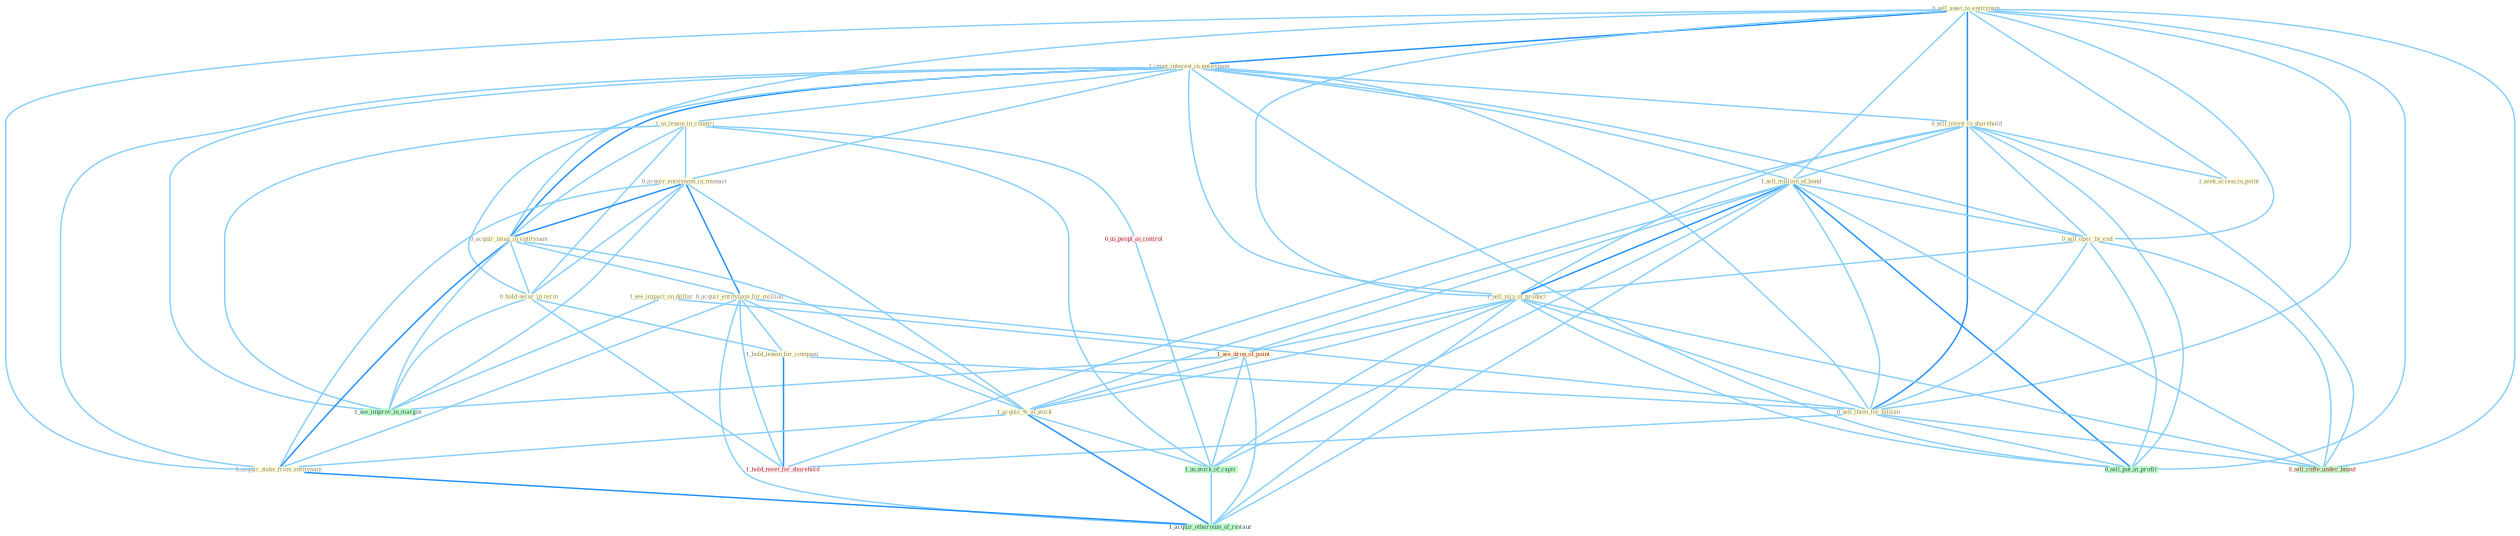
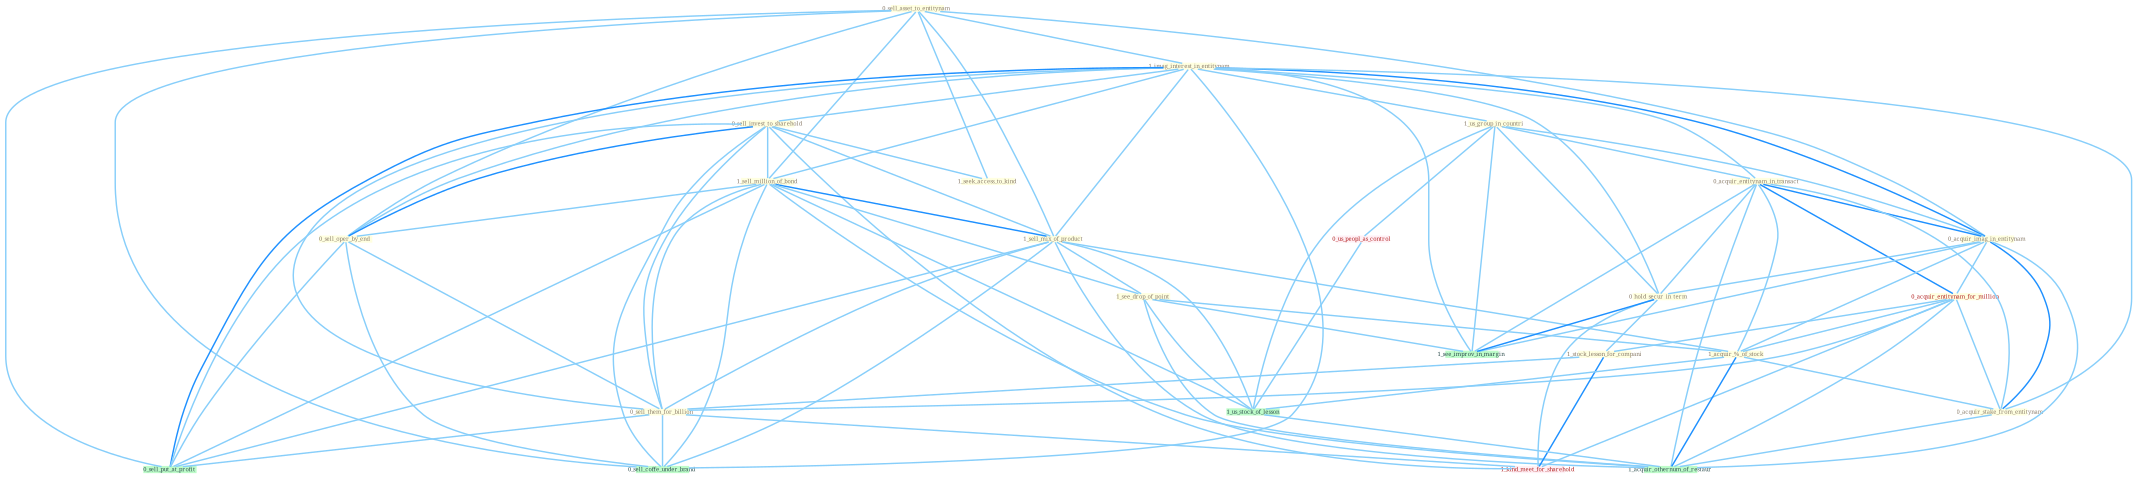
edge "0_sell_asset_to_entitynam" -- "0_acquir_stake_from_entitynam": removed
edge "0_sell_asset_to_entitynam" -- "1_imag_interest_in_entitynam": color #1e90ff -> #87cefa
edge "0_sell_asset_to_entitynam" -- "0_sell_invest_to_sharehold": removed
node "1_us_lesson_in_countri": label "1_us_lesson_in_countri" -> "1_us_group_in_countri"
edge "0_sell_invest_to_sharehold" -- "0_sell_oper_by_end": color #87cefa -> #1e90ff
node "1_seek_access_to_point": label "1_seek_access_to_point" -> "1_seek_access_to_kind"
edge "0_sell_asset_to_entitynam" -- "0_sell_them_for_billion": removed
edge "0_sell_oper_by_end" -- "1_sell_mix_of_product": removed
edge "0_sell_invest_to_sharehold" -- "0_sell_them_for_billion": color #1e90ff -> #87cefa
node "1_see_impact_on_dollar": removed
node "0_acquir_entitynam_for_million": fontcolor #8b7d6b -> #b22222
edge "1_sell_million_of_bond" -- "1_acquir_%_of_stock": removed
edge "1_sell_million_of_bond" -- "0_sell_put_at_profit": color #1e90ff -> #87cefa
edge "0_acquir_entitynam_in_transact" -- "1_acquir_othernum_of_restaur": added
edge "0_hold_secur_in_term" -- "1_see_improv_in_margin": color #87cefa -> #1e90ff
node "1_hold_lesson_for_compani": label "1_hold_lesson_for_compani" -> "1_stock_lesson_for_compani"
node "1_see_drop_of_point": fontcolor #b22222 -> #8b7d6b
edge "1_imag_interest_in_entitynam" -- "0_sell_put_at_profit": color #87cefa -> #1e90ff
edge "0_acquir_imag_in_entitynam" -- "1_acquir_othernum_of_restaur": added
edge "1_imag_interest_in_entitynam" -- "0_sell_coffe_under_brand": added
node "1_hold_meet_for_sharehold": label "1_hold_meet_for_sharehold" -> "1_kind_meet_for_sharehold"
node "1_us_stock_of_capit": label "1_us_stock_of_capit" -> "1_us_stock_of_lesson"
node "0_sell_coffe_under_brand": fontcolor #b22222 -> #2f4f4f
edge "0_acquir_stake_from_entitynam" -- "1_acquir_othernum_of_restaur": color #1e90ff -> #87cefa
